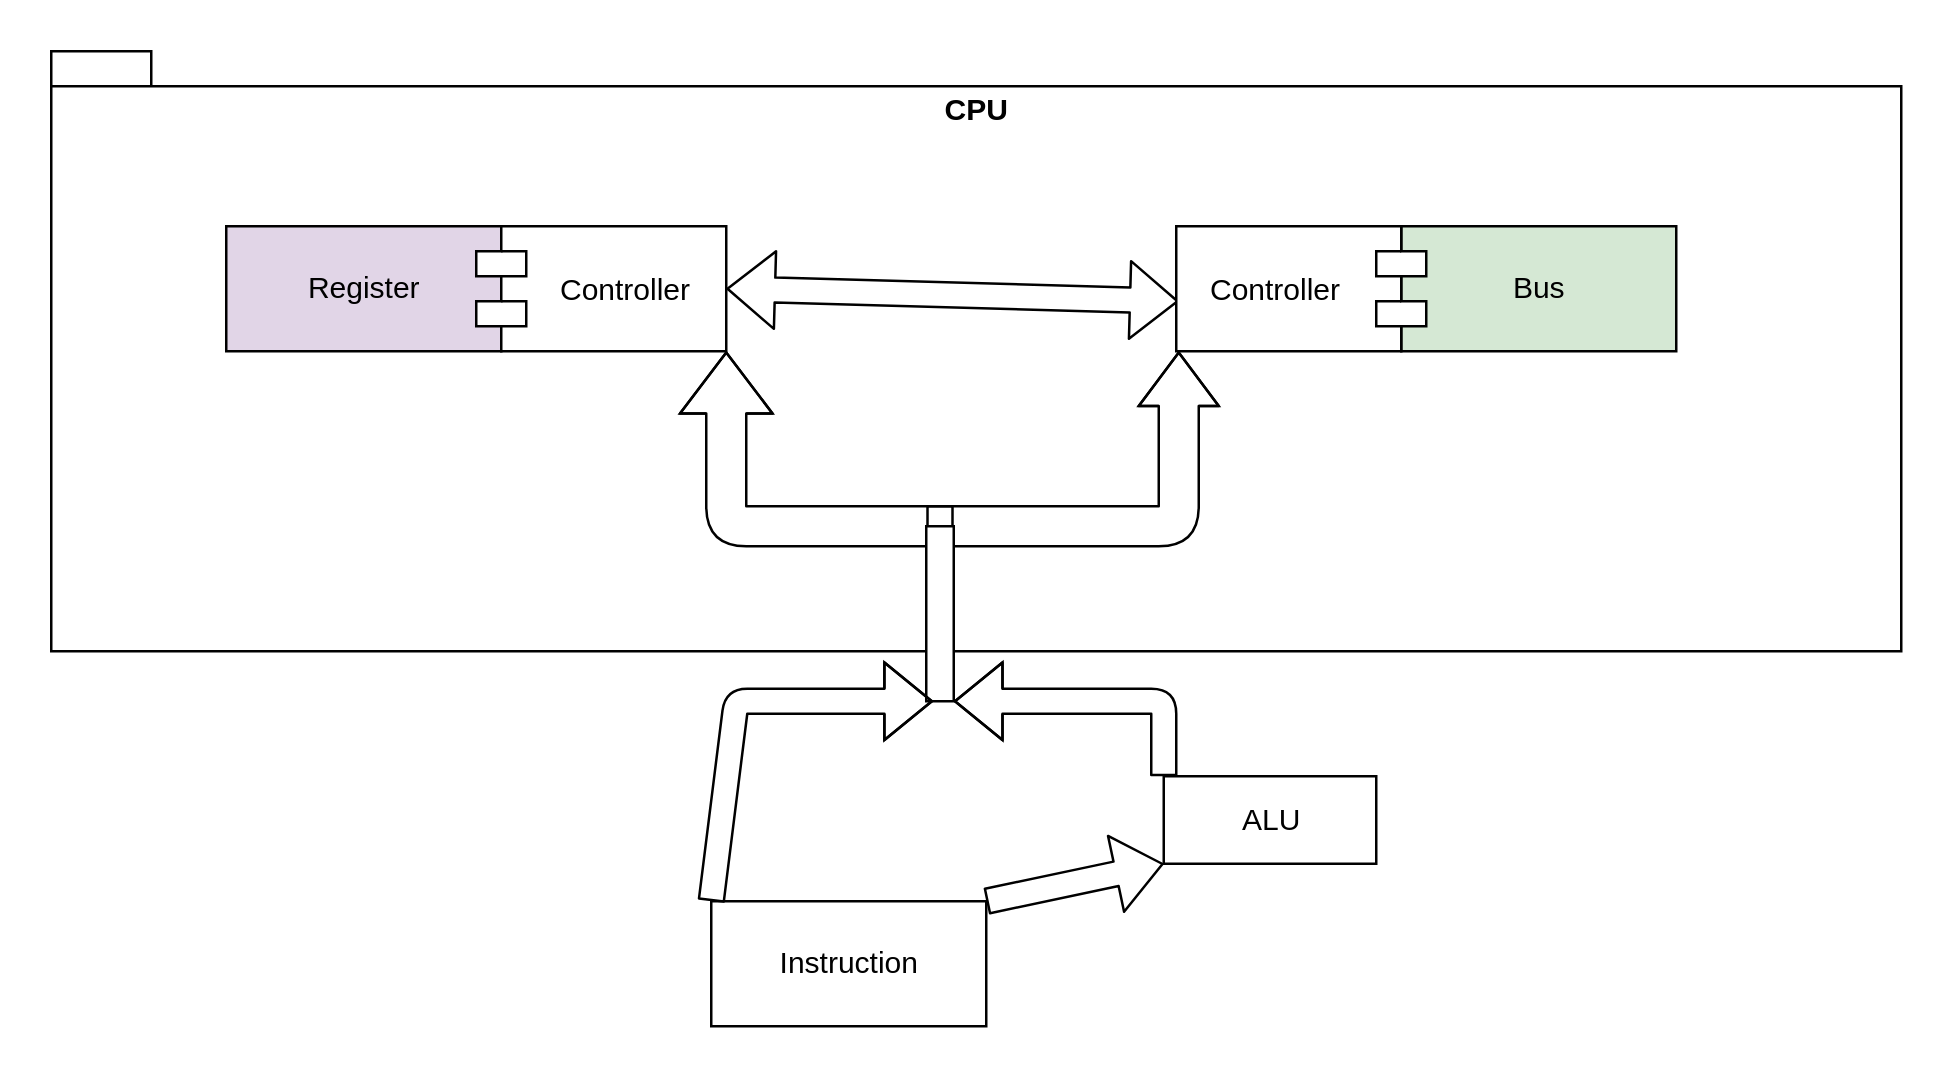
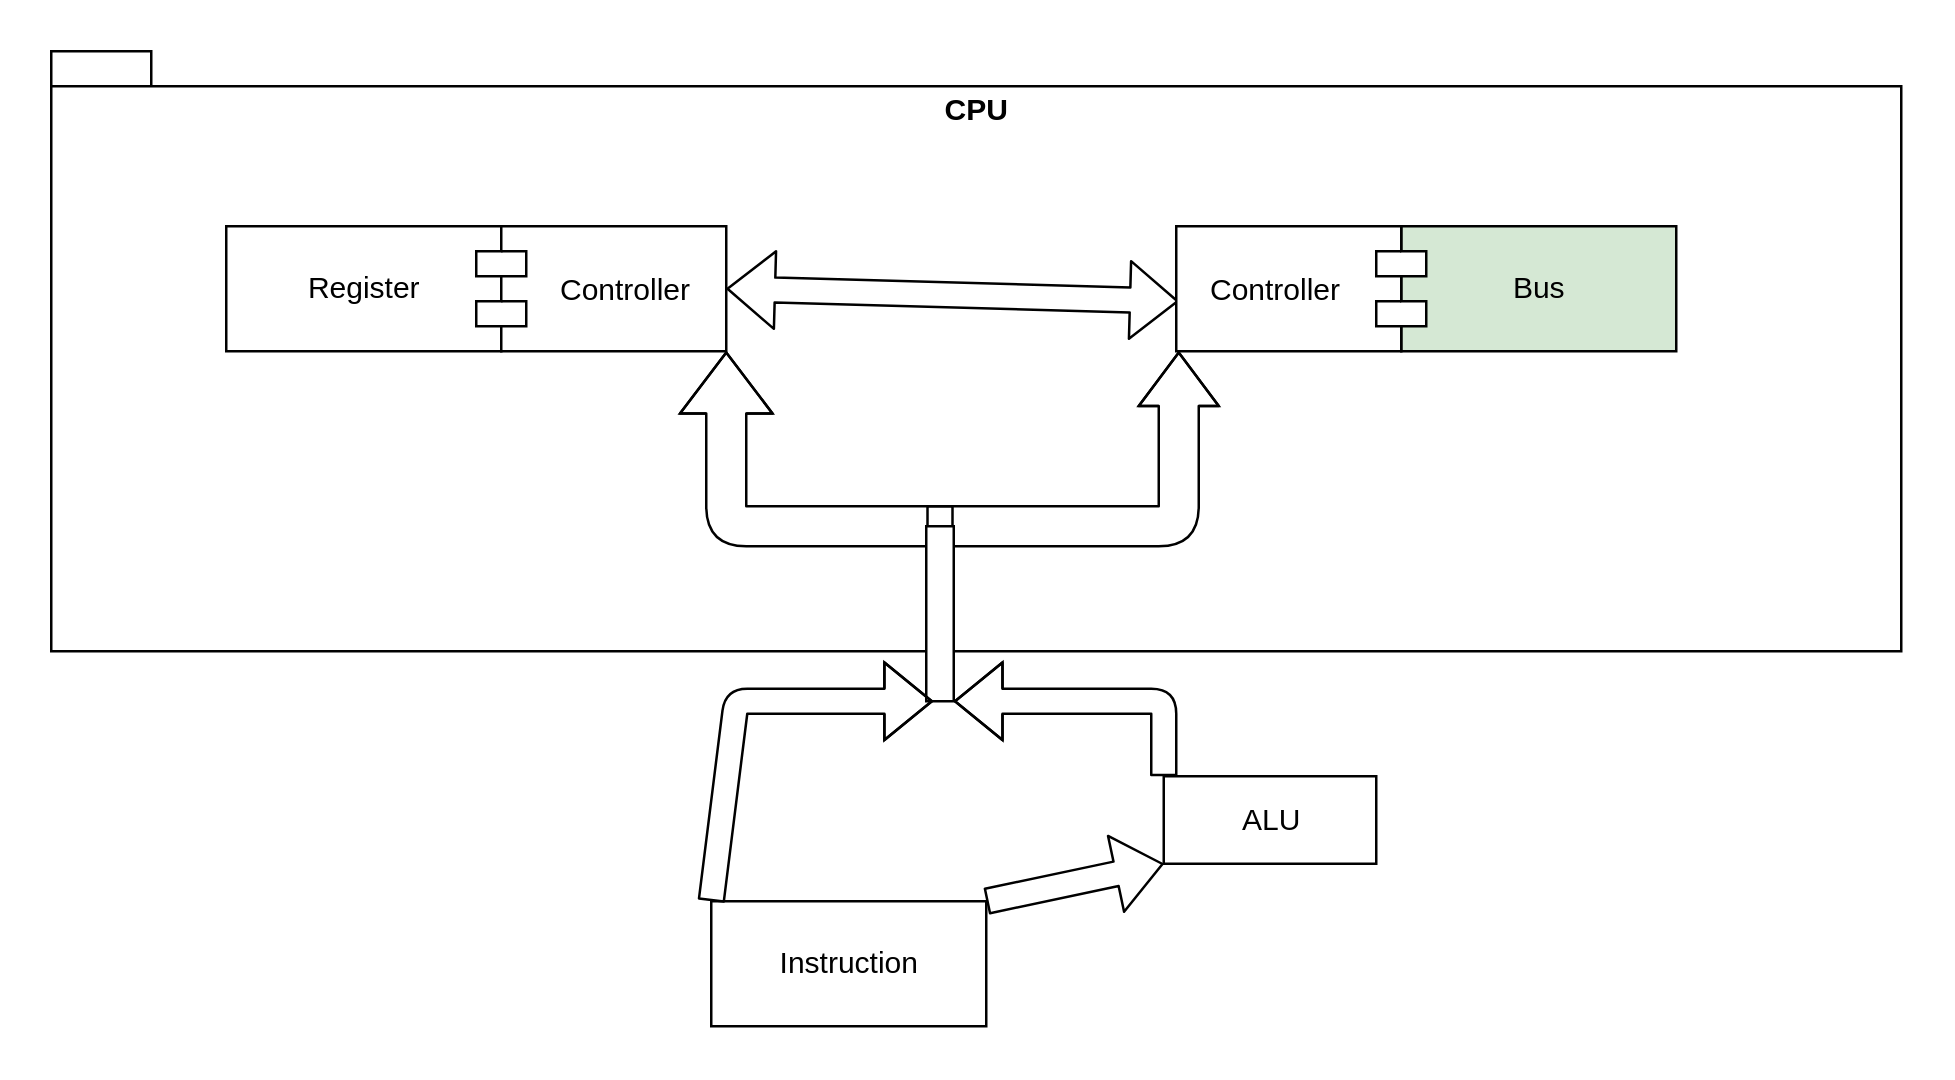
node "Register": fillcolor #e1d5e7 -> #ffffff
